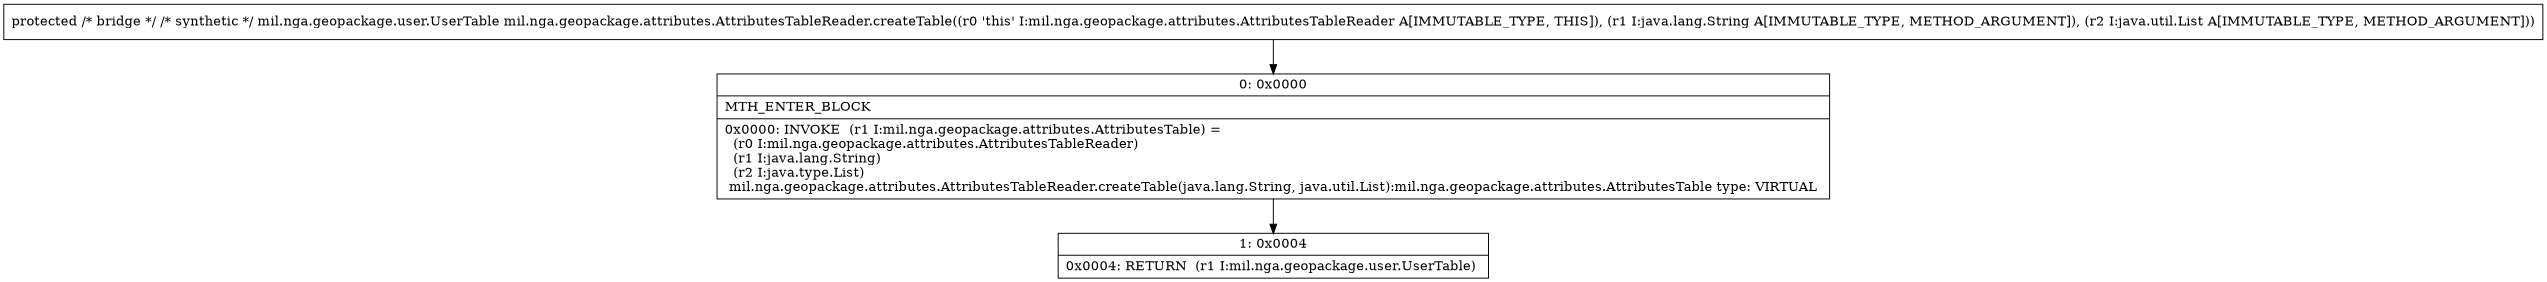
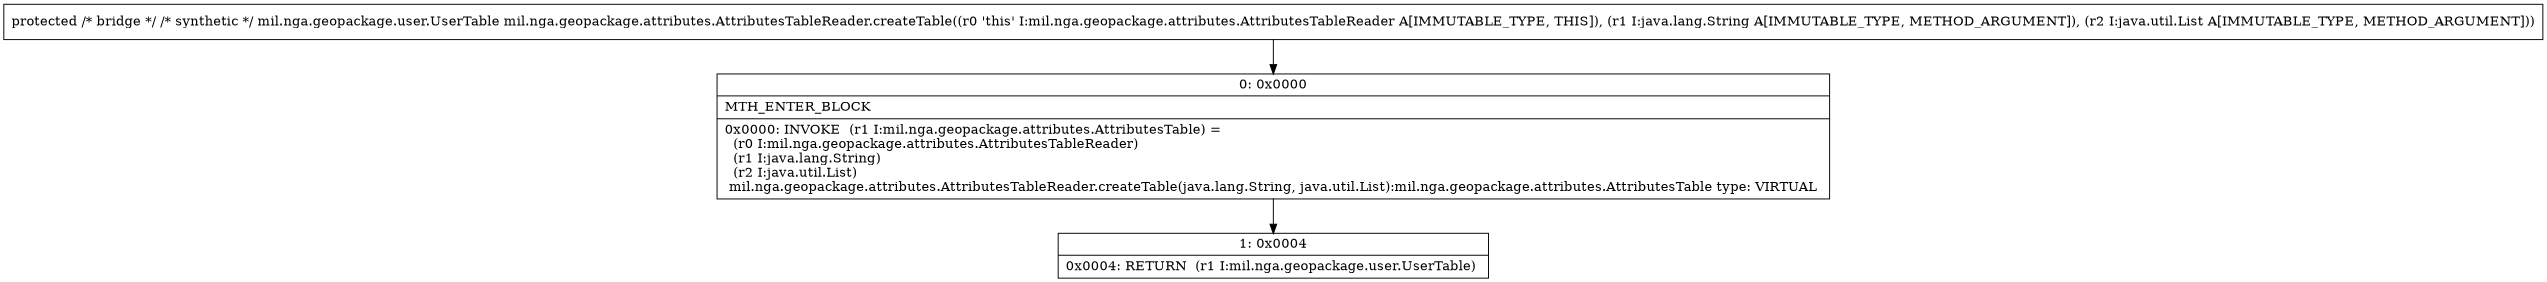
node "0: 0x0000": text "(r2 I:java.type.List)" -> "(r2 I:java.util.List)"
